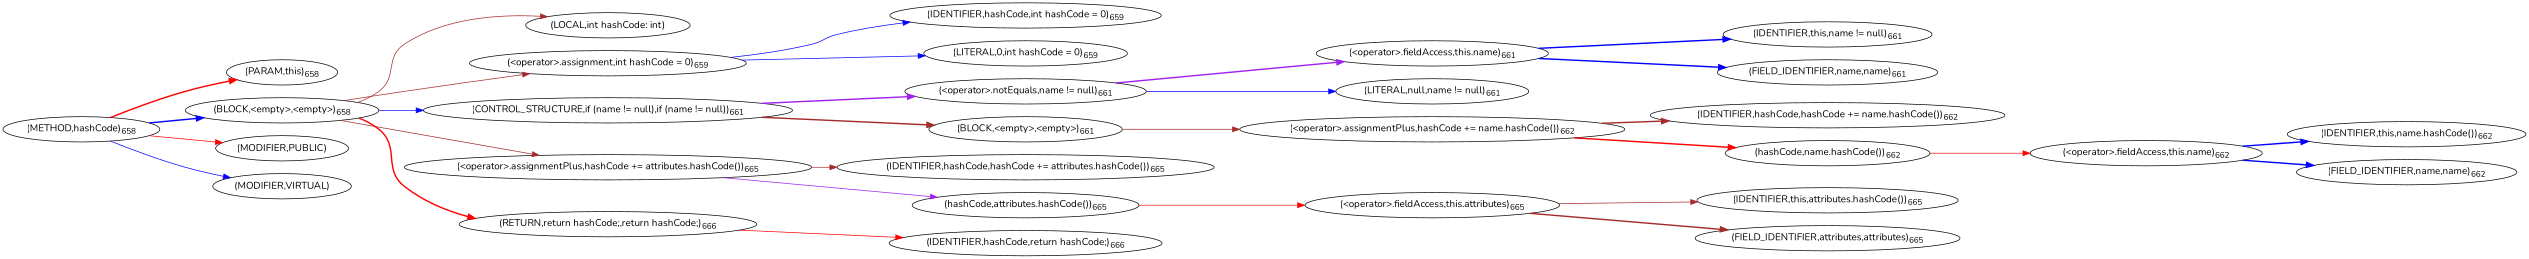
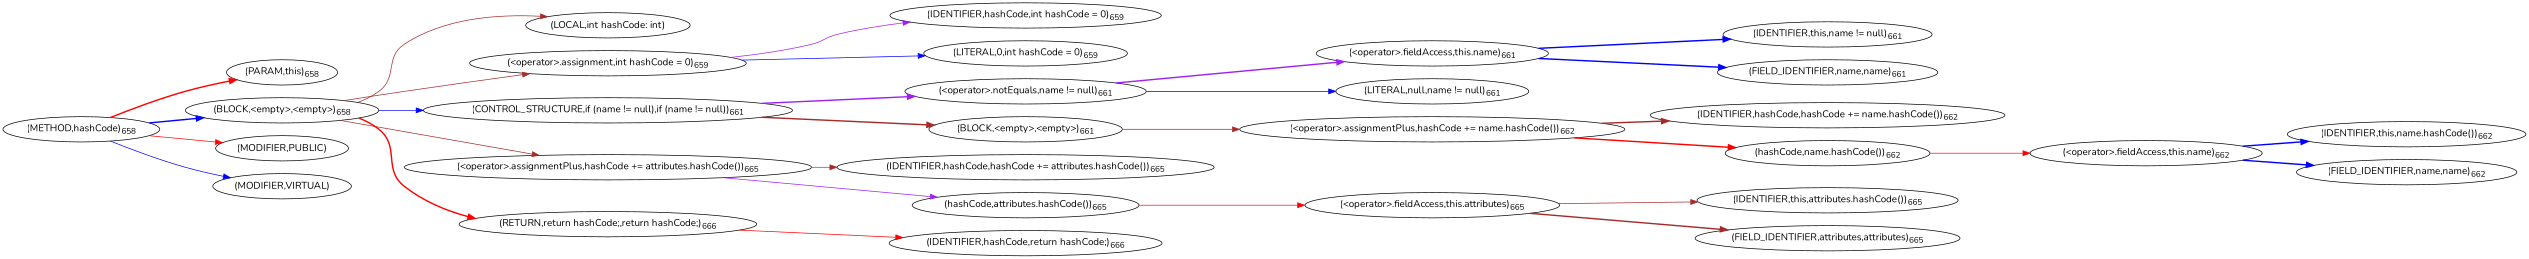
edge "(<operator>.assignment,int hashCode = 0)" -> "(IDENTIFIER,hashCode,int hashCode = 0)": color blue -> purple
